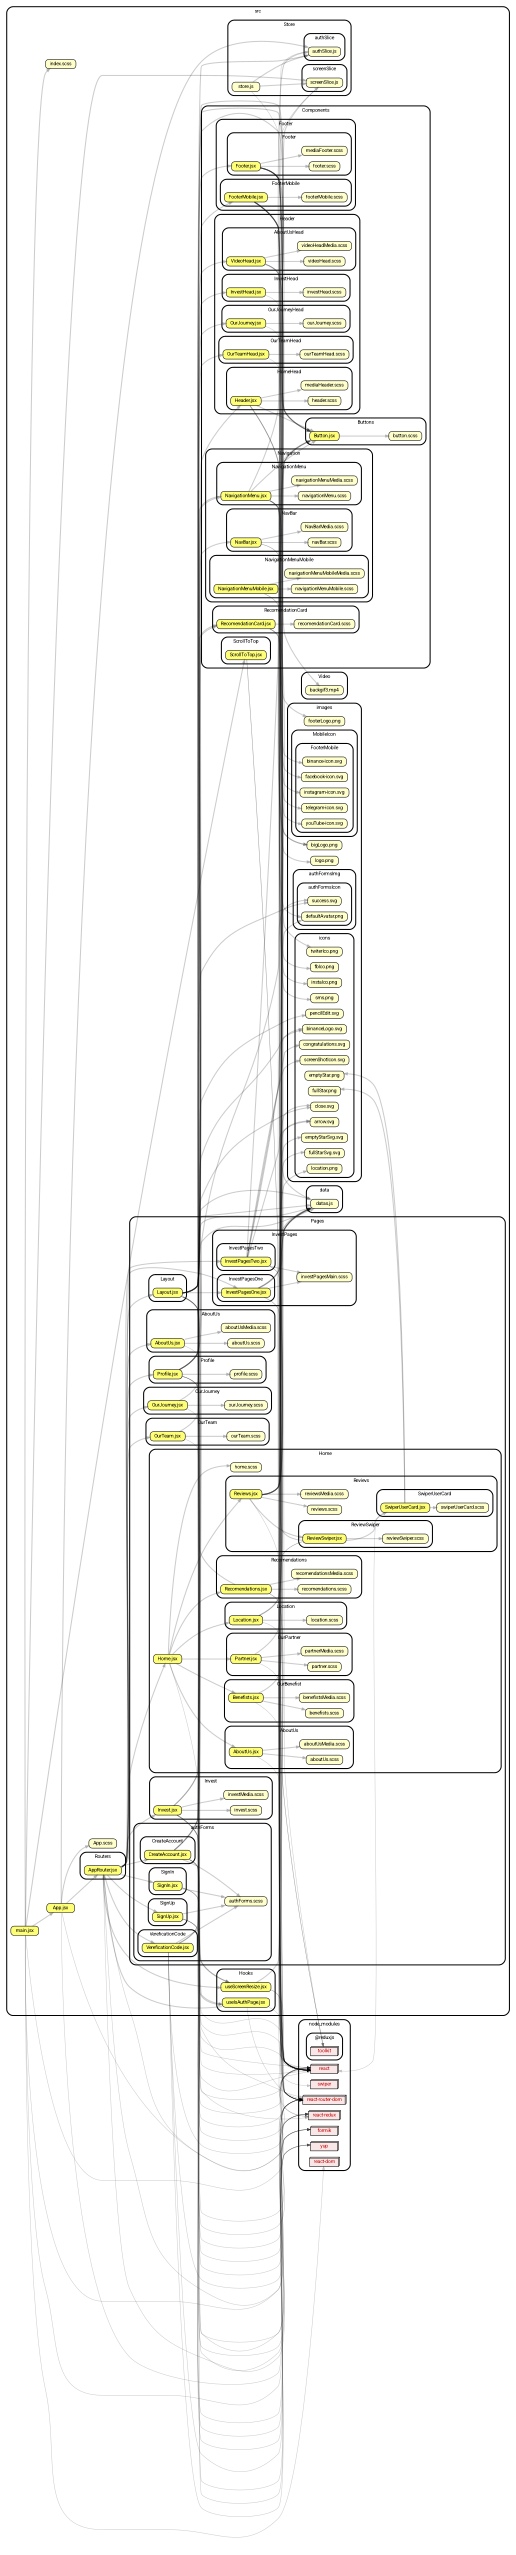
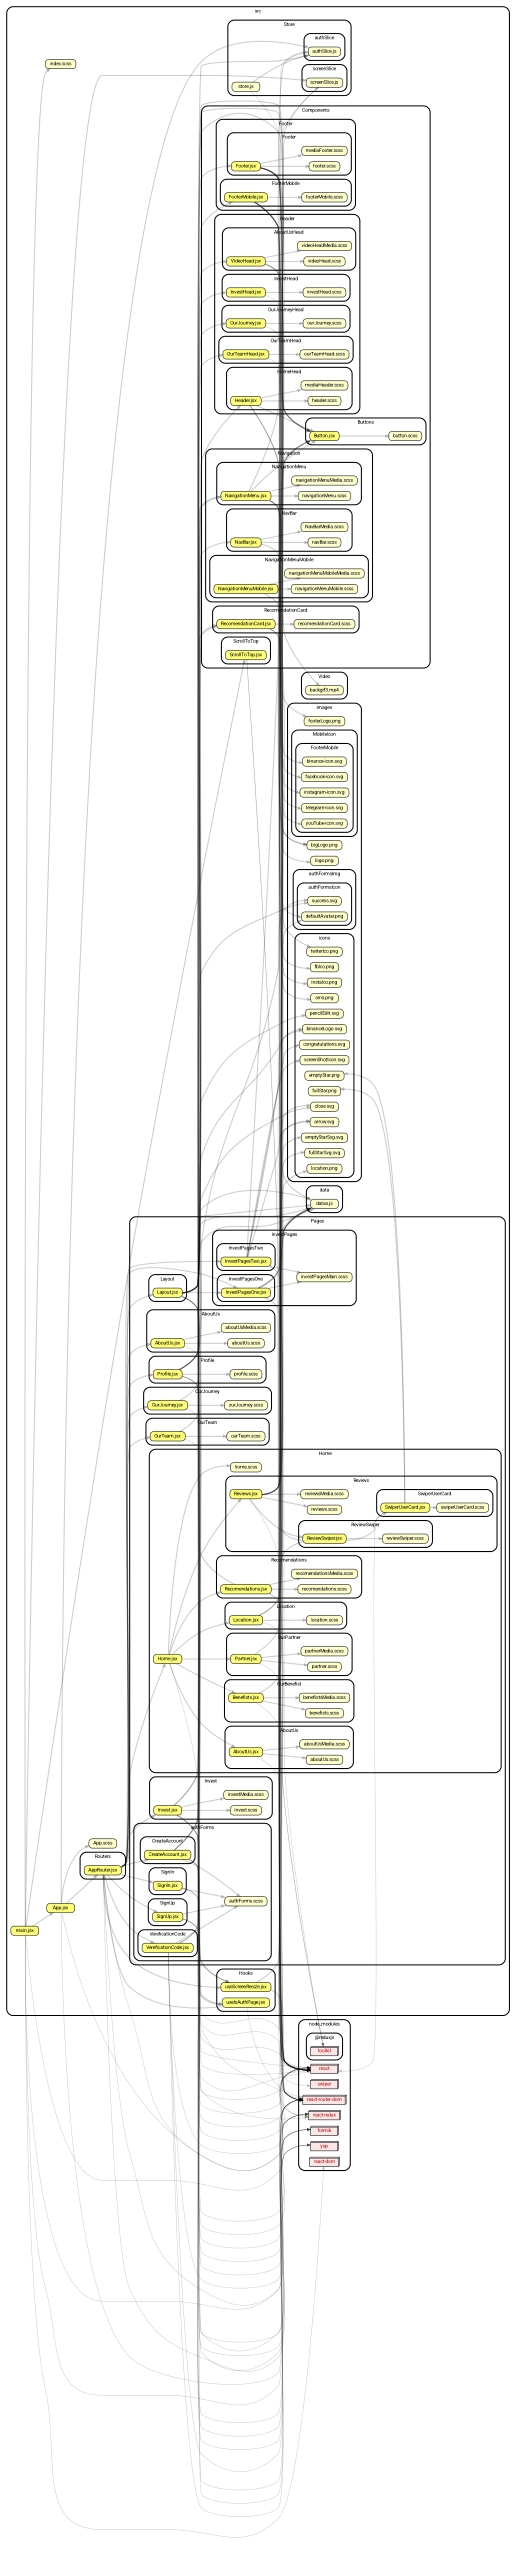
edge "store.js" -> "screenSlice.js": removed
